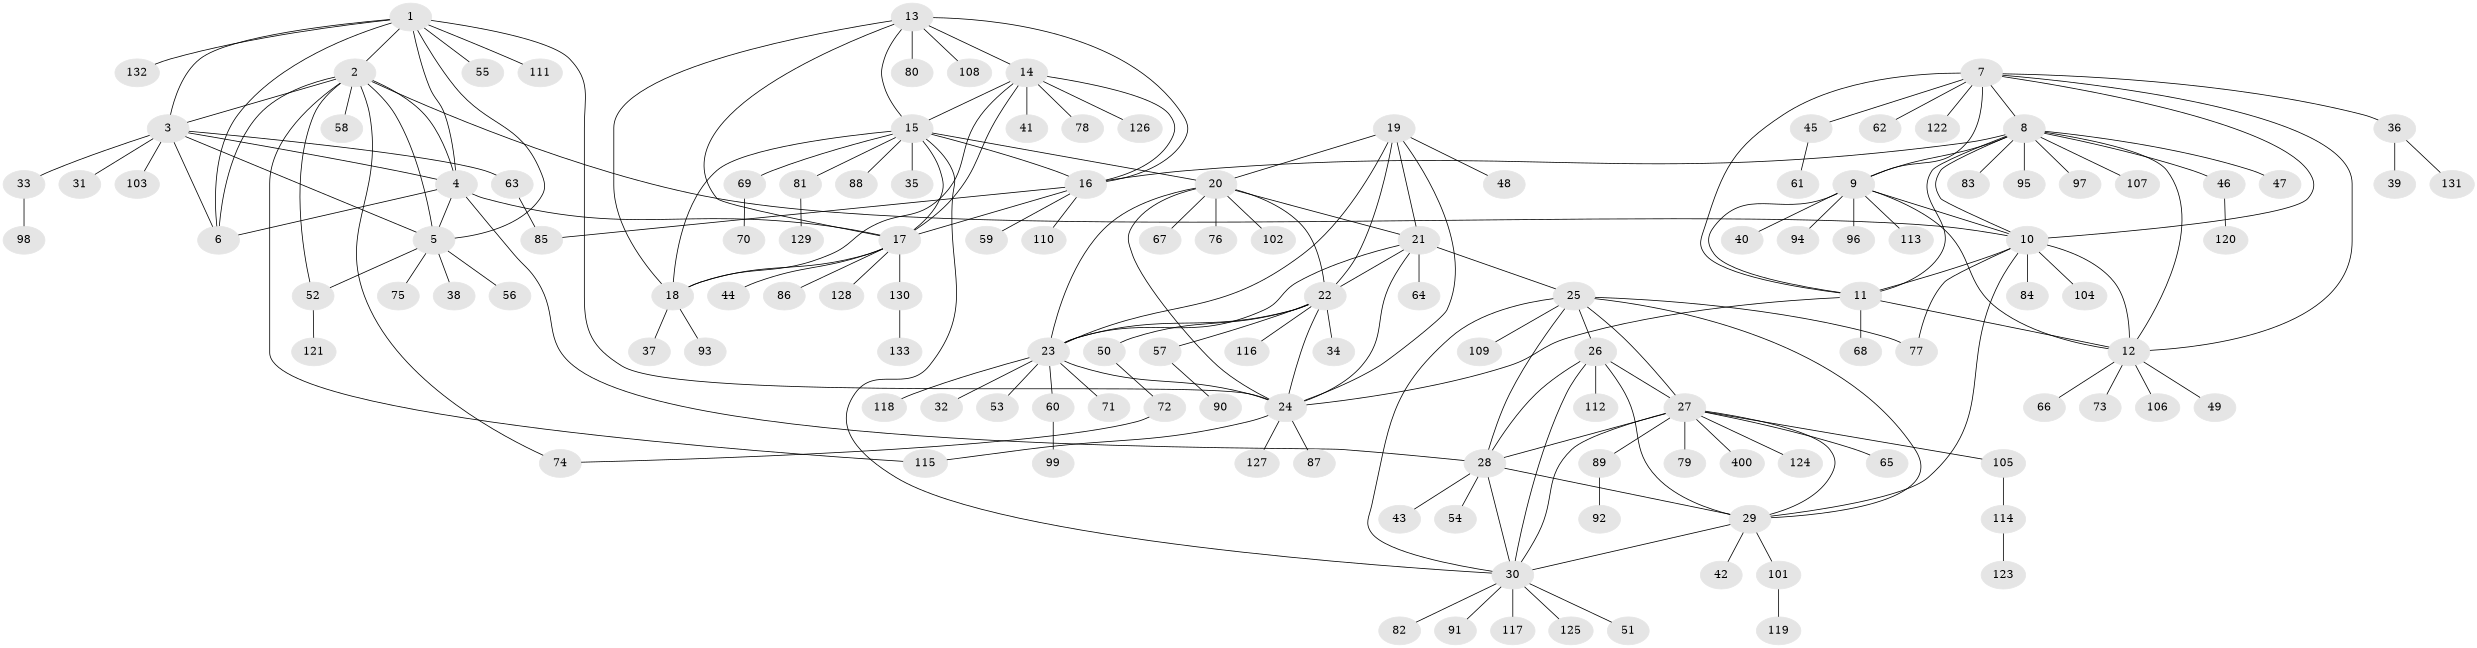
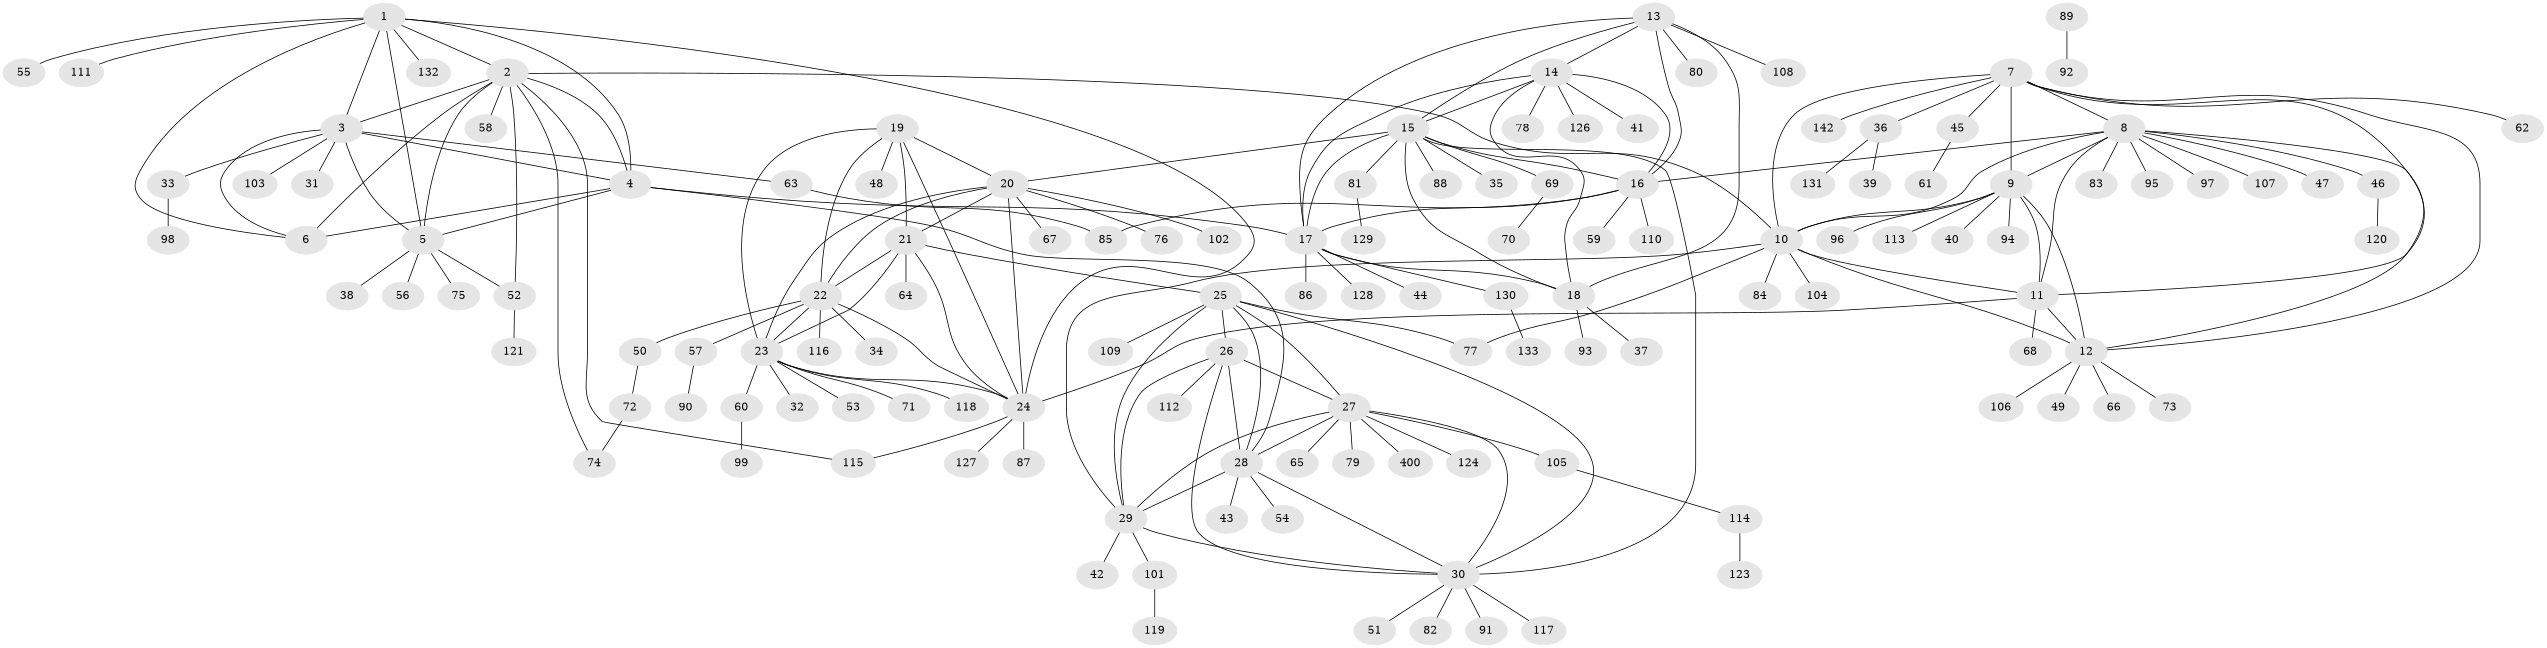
node "122": label "122" -> "142"
edge "27" -- "89": removed
node "125": removed
